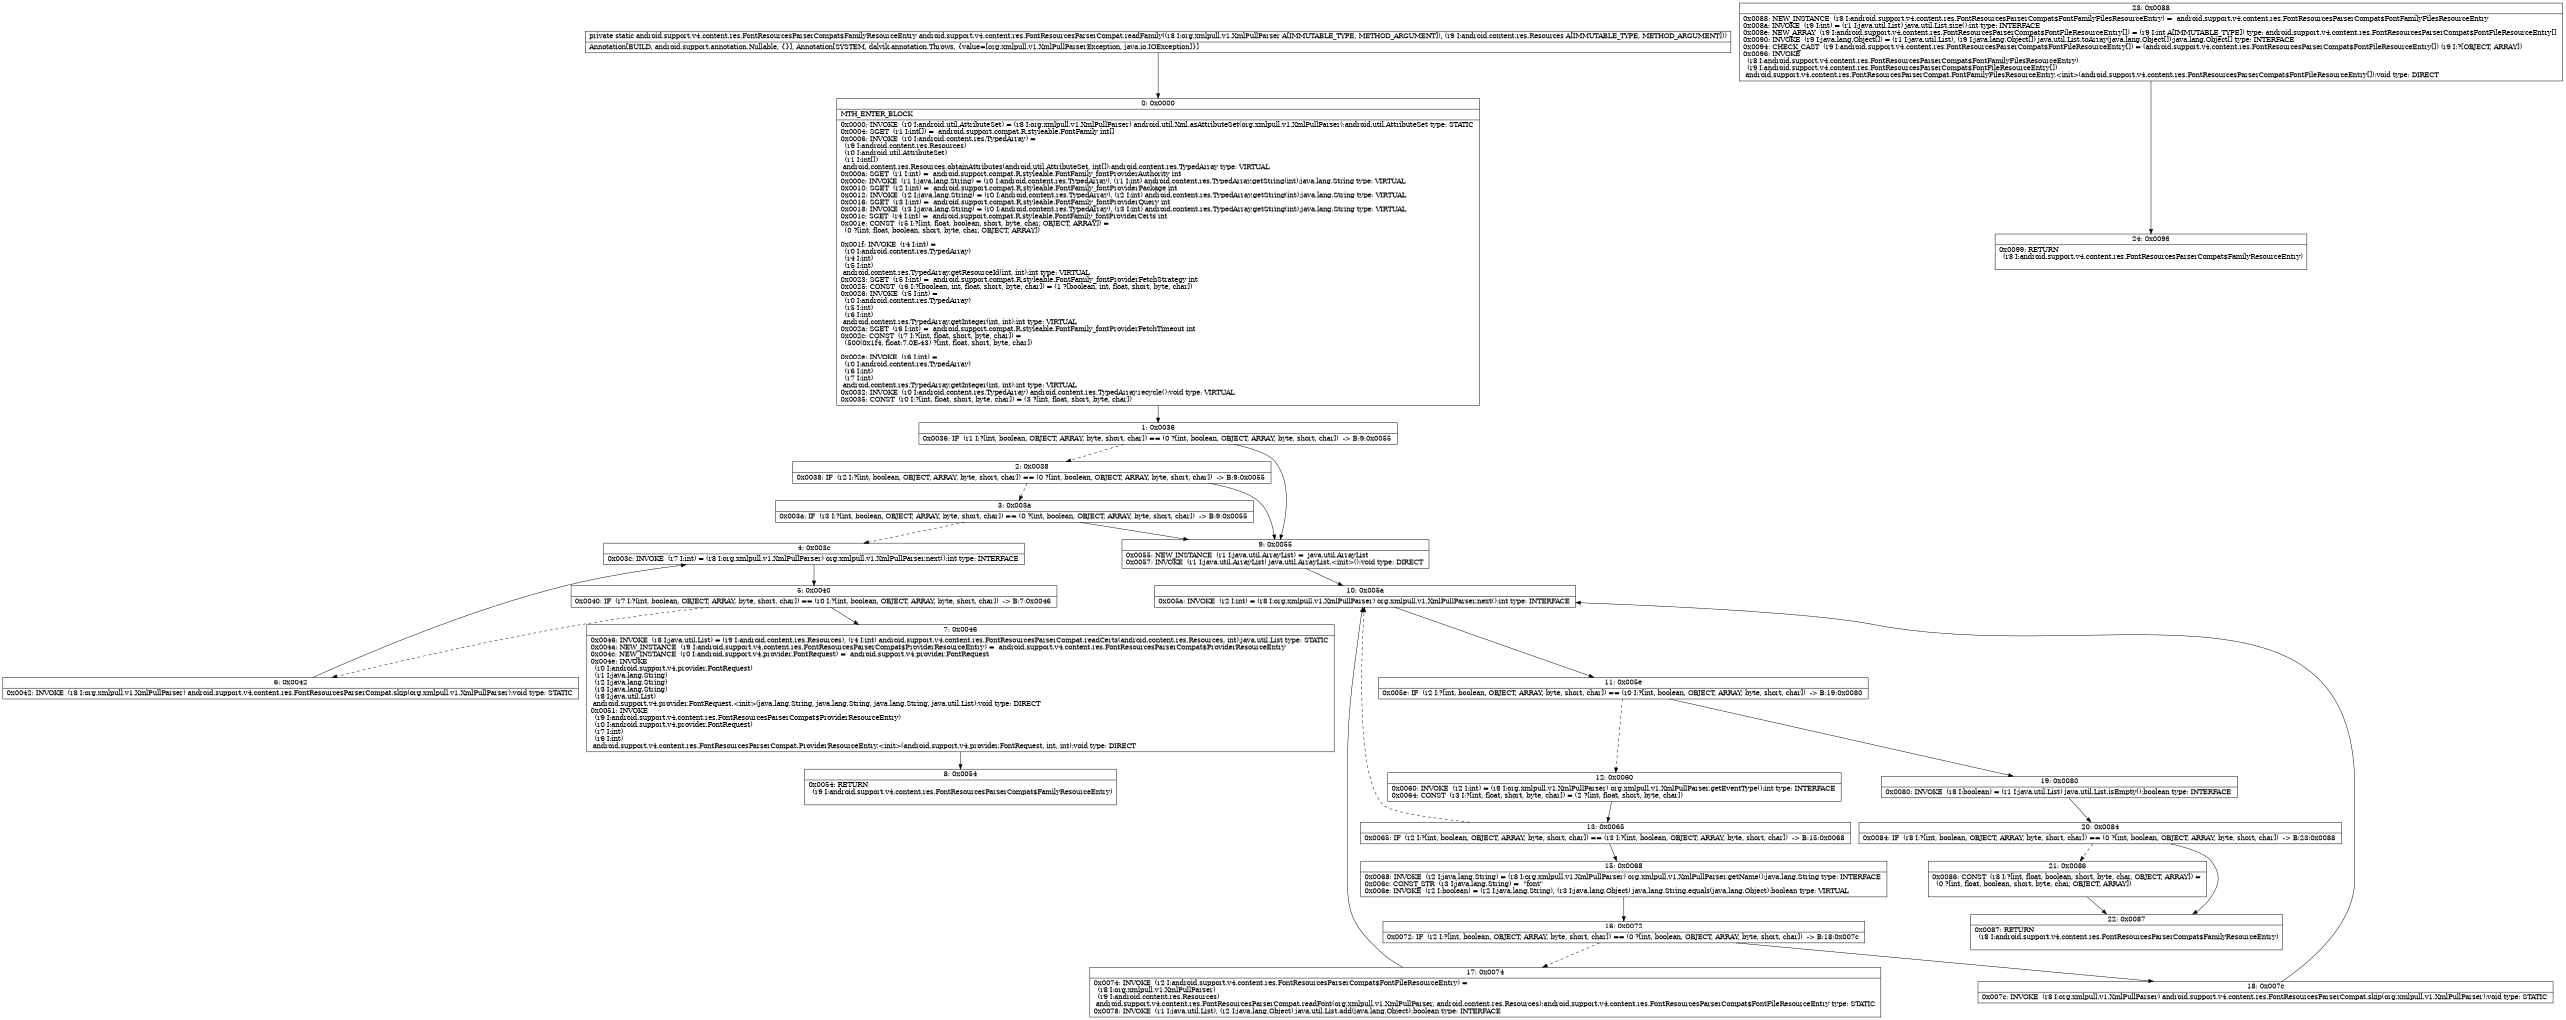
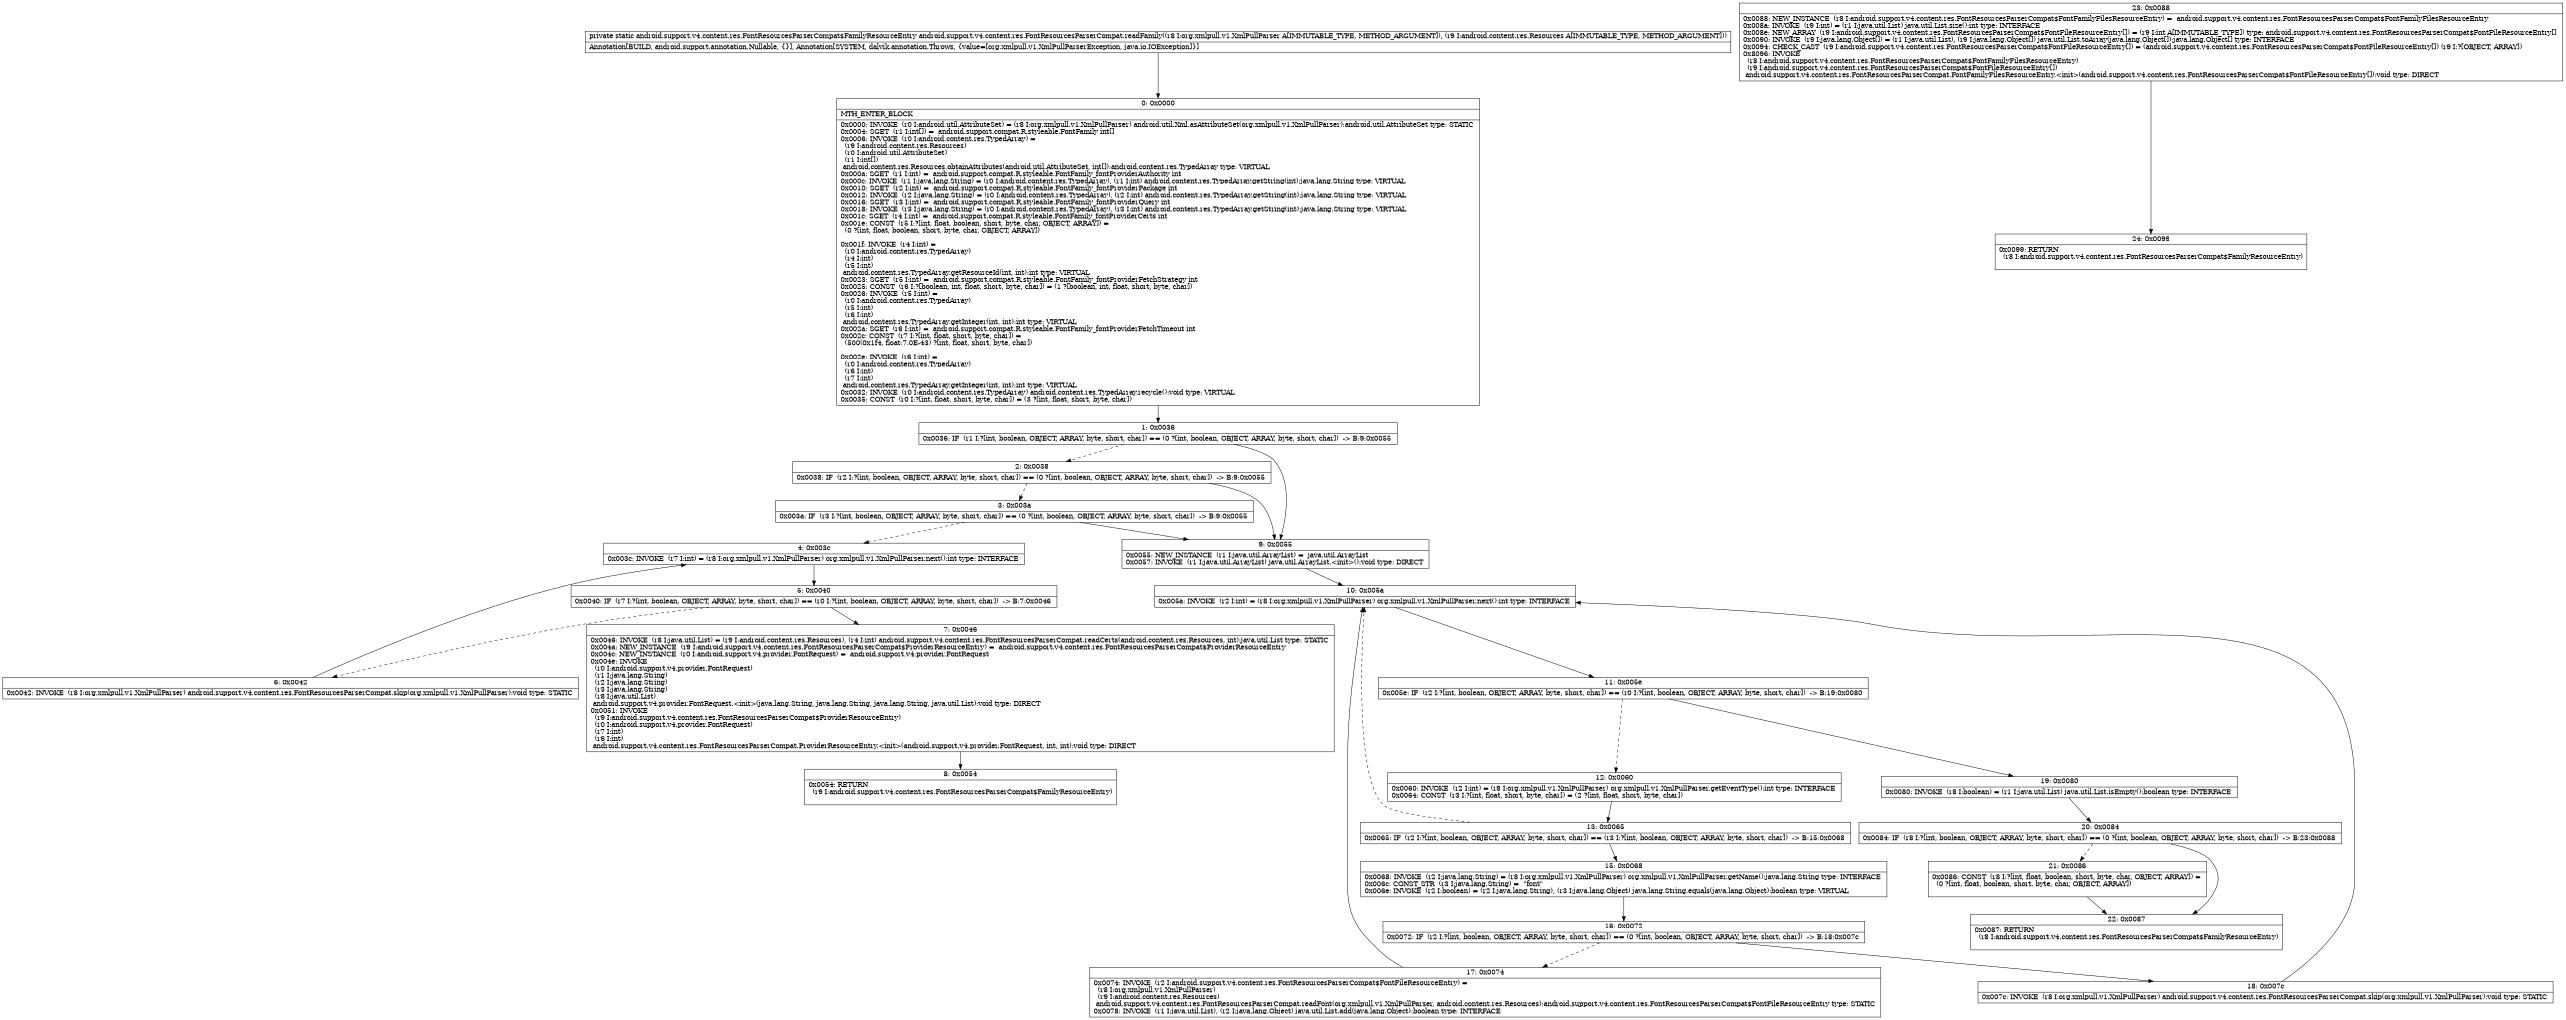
node "23: 0x0088": text "0x0096: INVOKE" -> "0x8096: INVOKE"
